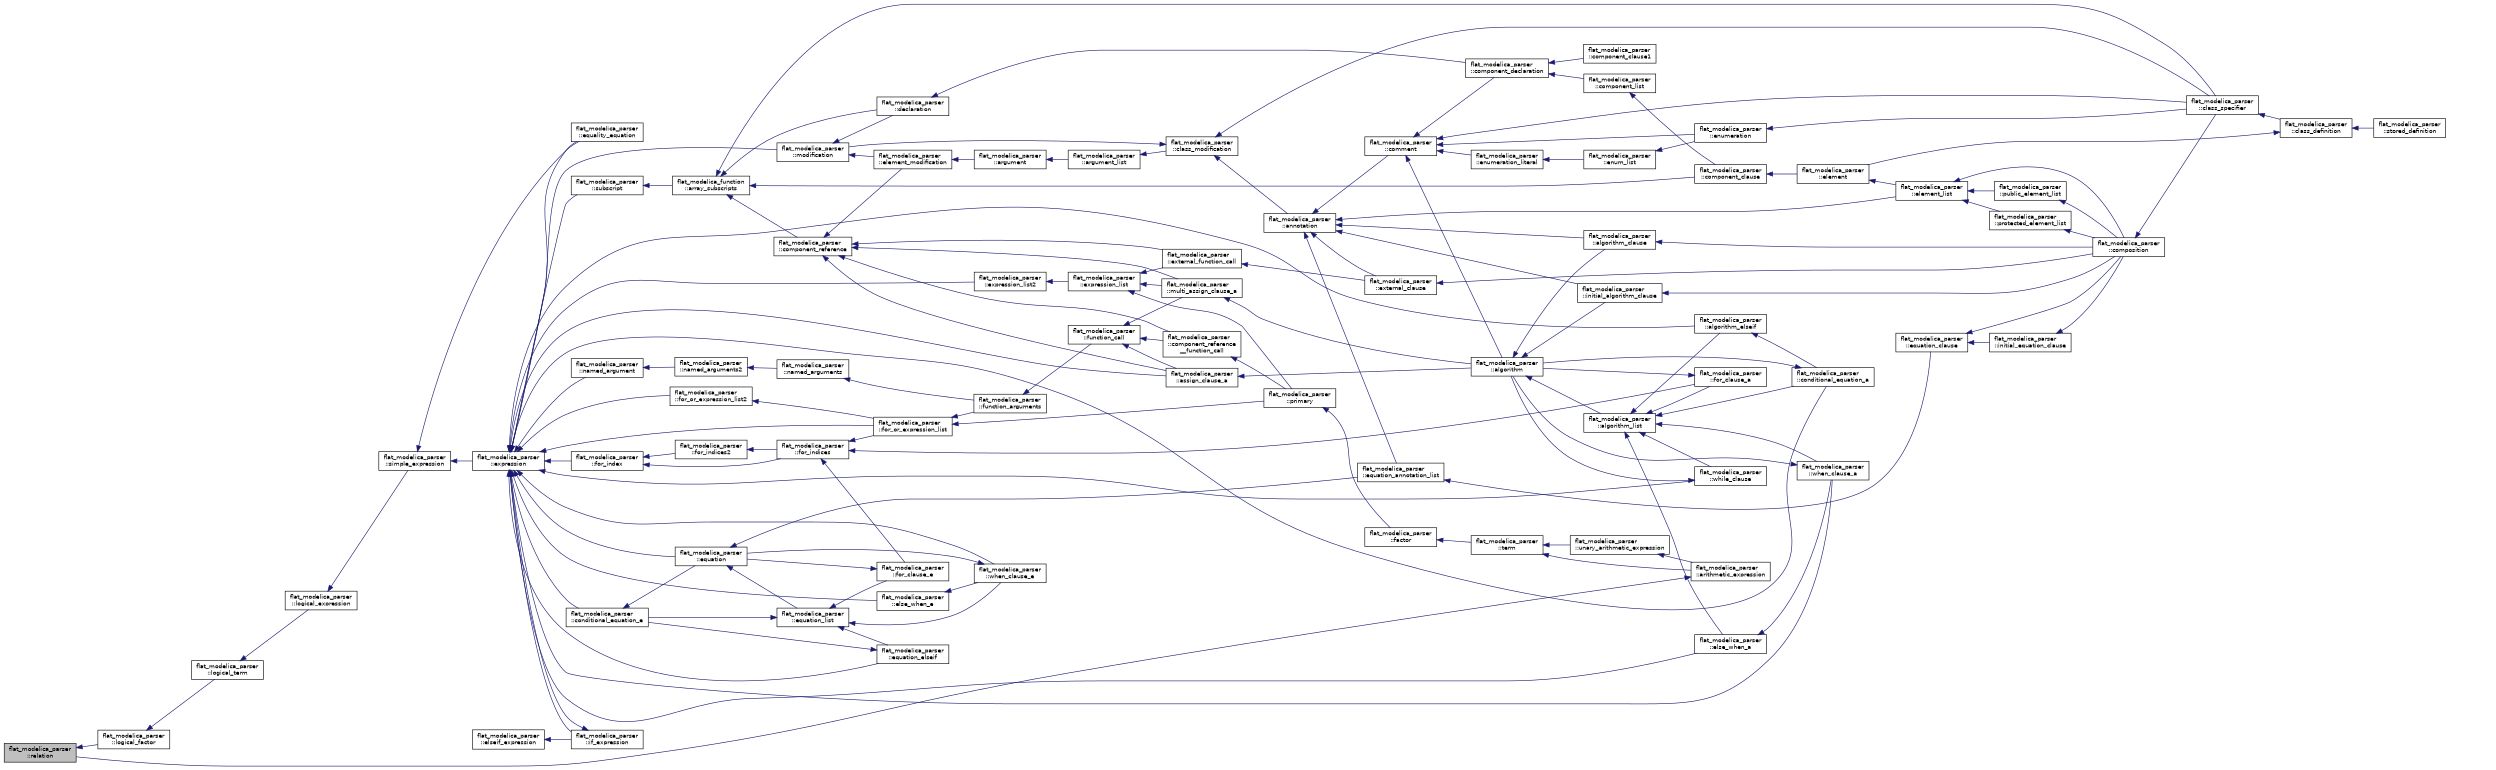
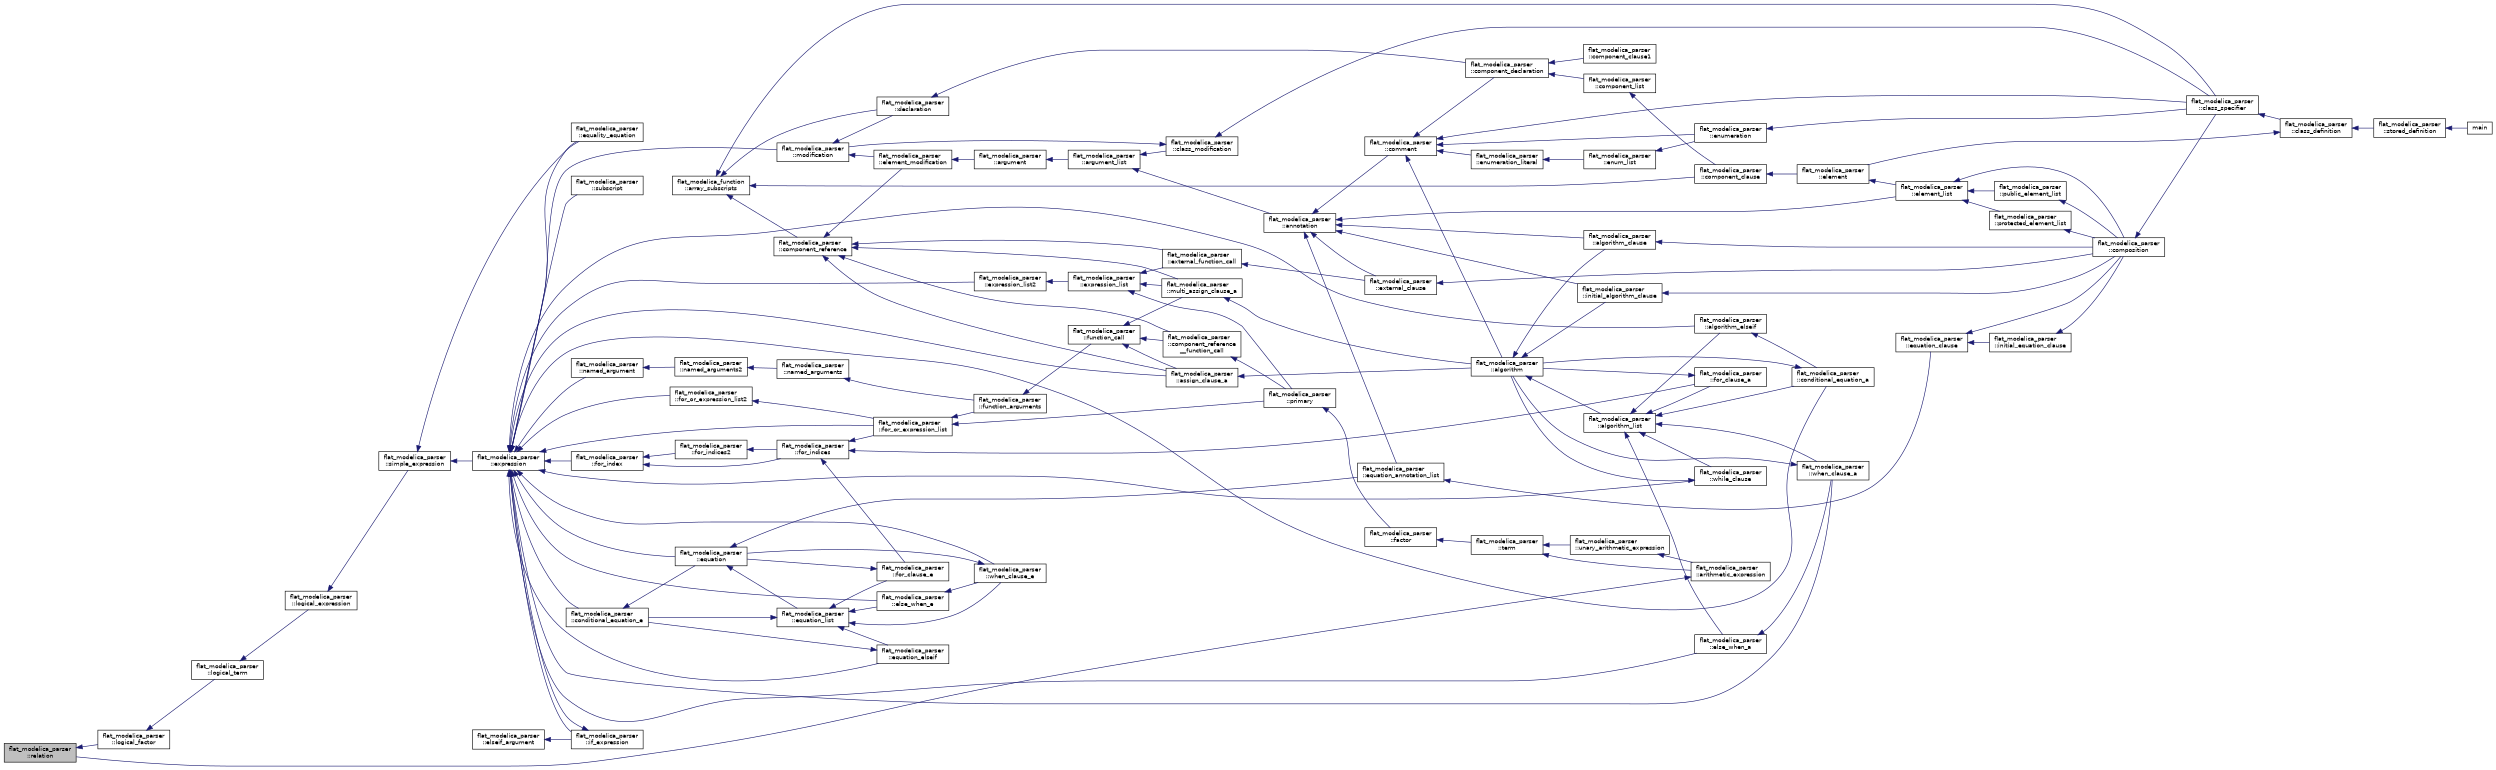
node "main": added
edge "flat_modelica_parser ::annotation" -> "flat_modelica_parser ::class_modification": now "flat_modelica_parser ::annotation" -> "flat_modelica_parser ::argument_list"
edge "flat_modelica_function ::array_subscripts" -> "flat_modelica_parser ::subscript": removed
edge "flat_modelica_parser ::else_when_e" -> "flat_modelica_parser ::equation_list": added
node "flat_modelica_parser ::elseif_expression": label "flat_modelica_parser ::elseif_expression" -> "flat_modelica_parser ::elseif_argument"
